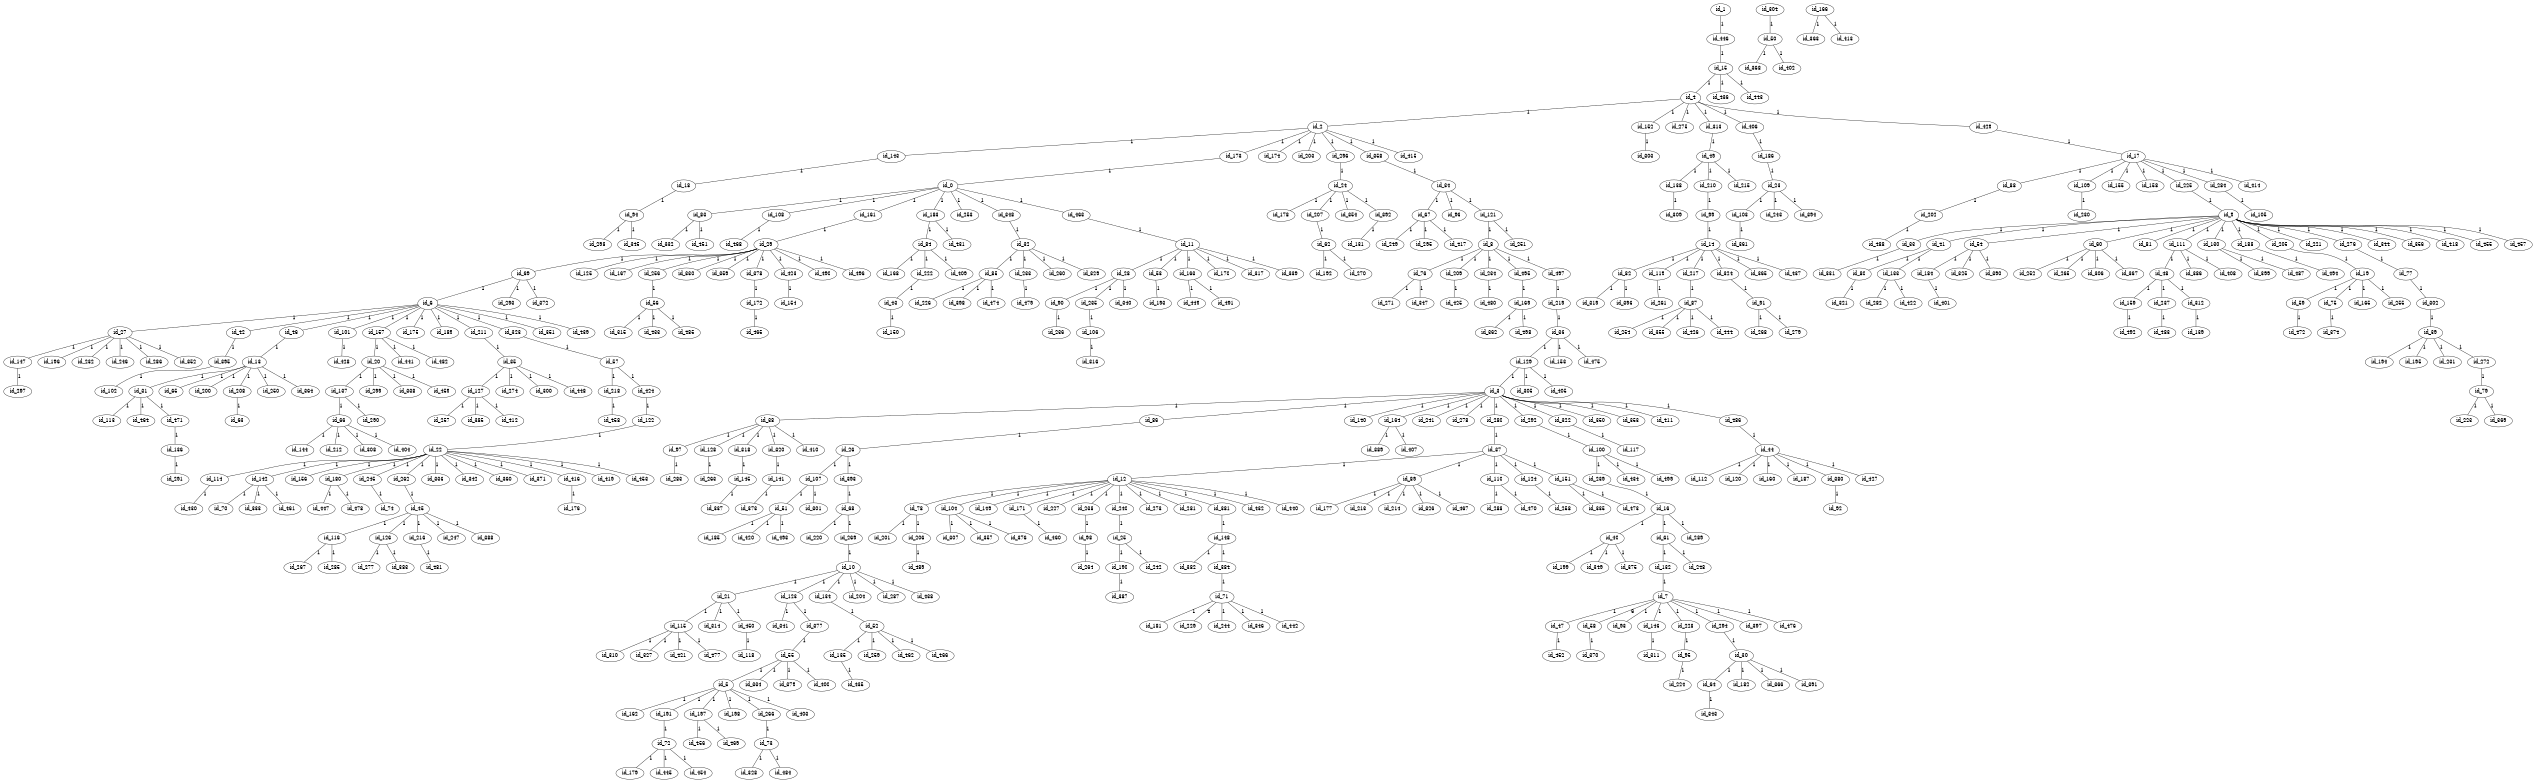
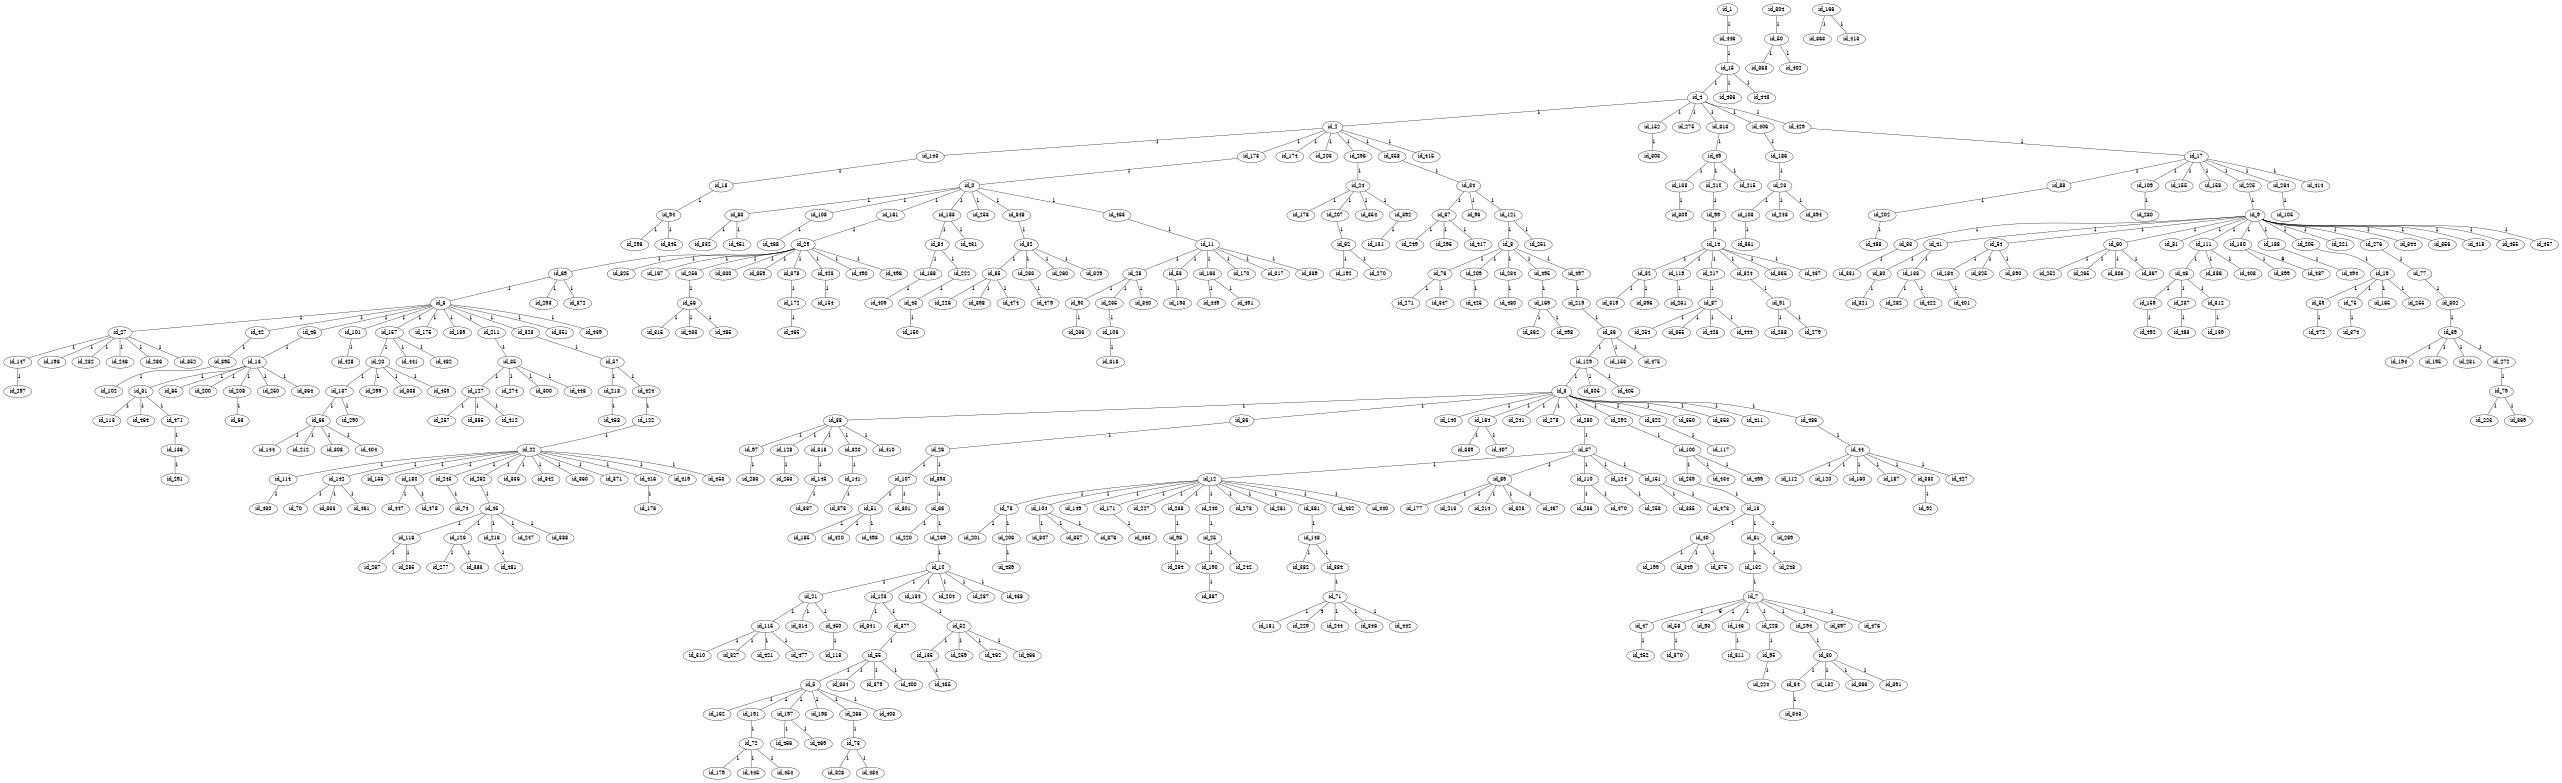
edge "id_84" -- "id_409": now "id_168" -- "id_409"
edge "id_130" -- "id_487": label "1" -> "6"
node "id_125": label "id_125" -> "id_825"
